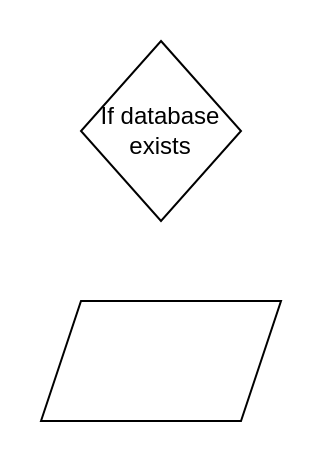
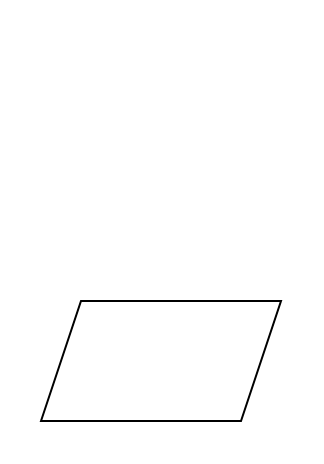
node "If database exists": removed
